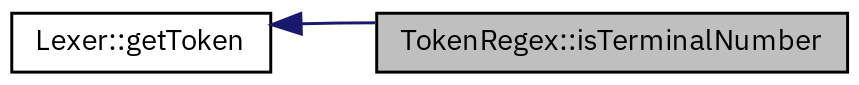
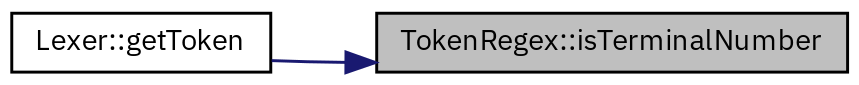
edge "TokenRegex::isTerminalNumber" -> "Lexer::getToken": reversed
